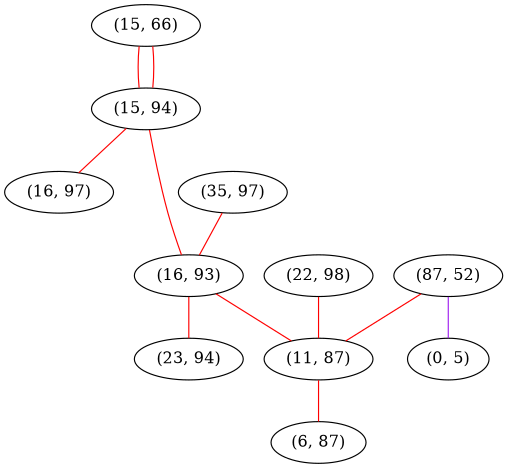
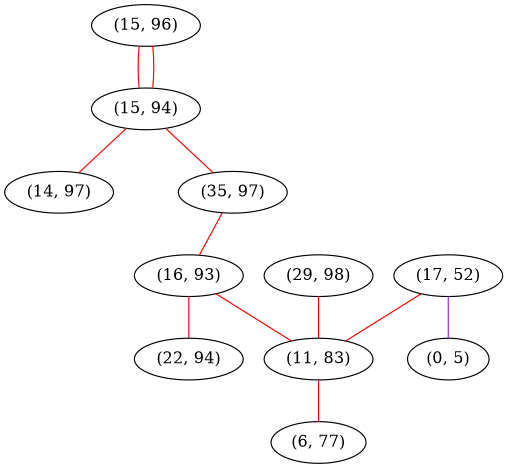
node "(15, 66)": label "(15, 66)" -> "(15, 96)"
node "(16, 97)": label "(16, 97)" -> "(14, 97)"
edge "(15, 94)" -- "(16, 93)": now "(15, 94)" -- "(35, 97)"
node "(22, 98)": label "(22, 98)" -> "(29, 98)"
node "(87, 52)": label "(87, 52)" -> "(17, 52)"
node "(23, 94)": label "(23, 94)" -> "(22, 94)"
node "(11, 87)": label "(11, 87)" -> "(11, 83)"
node "(6, 87)": label "(6, 87)" -> "(6, 77)"
